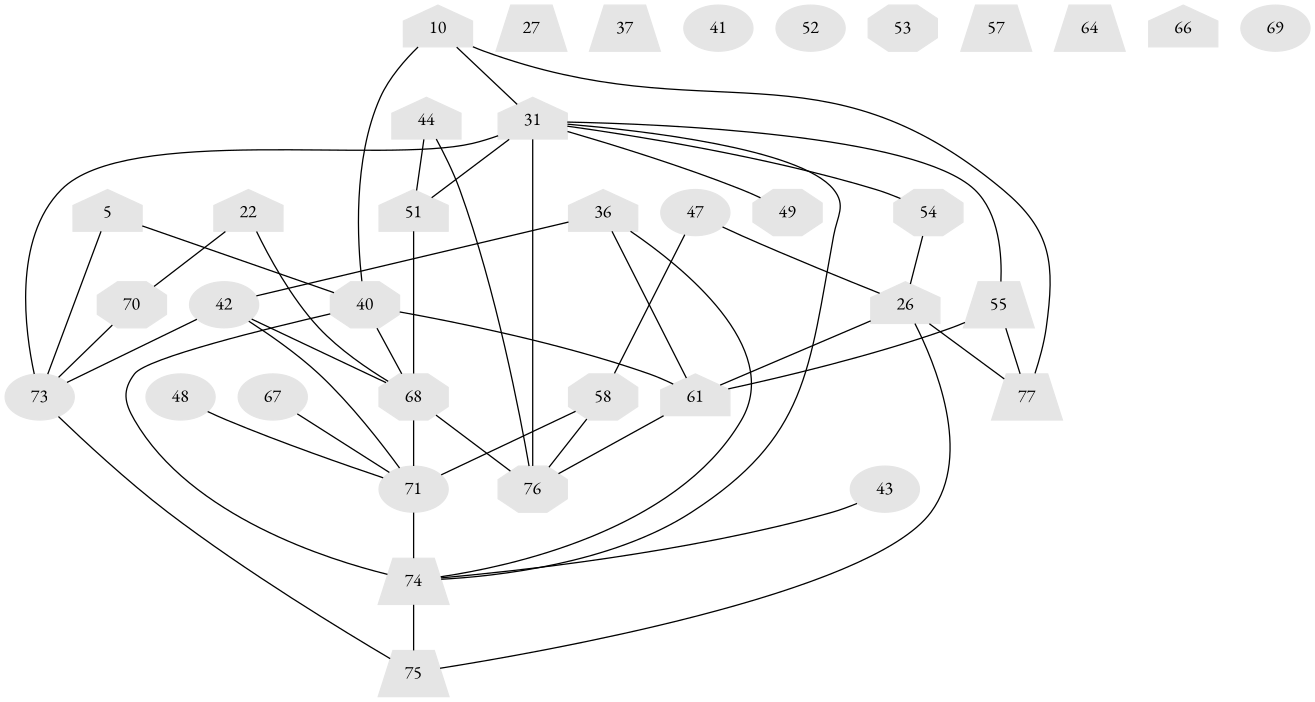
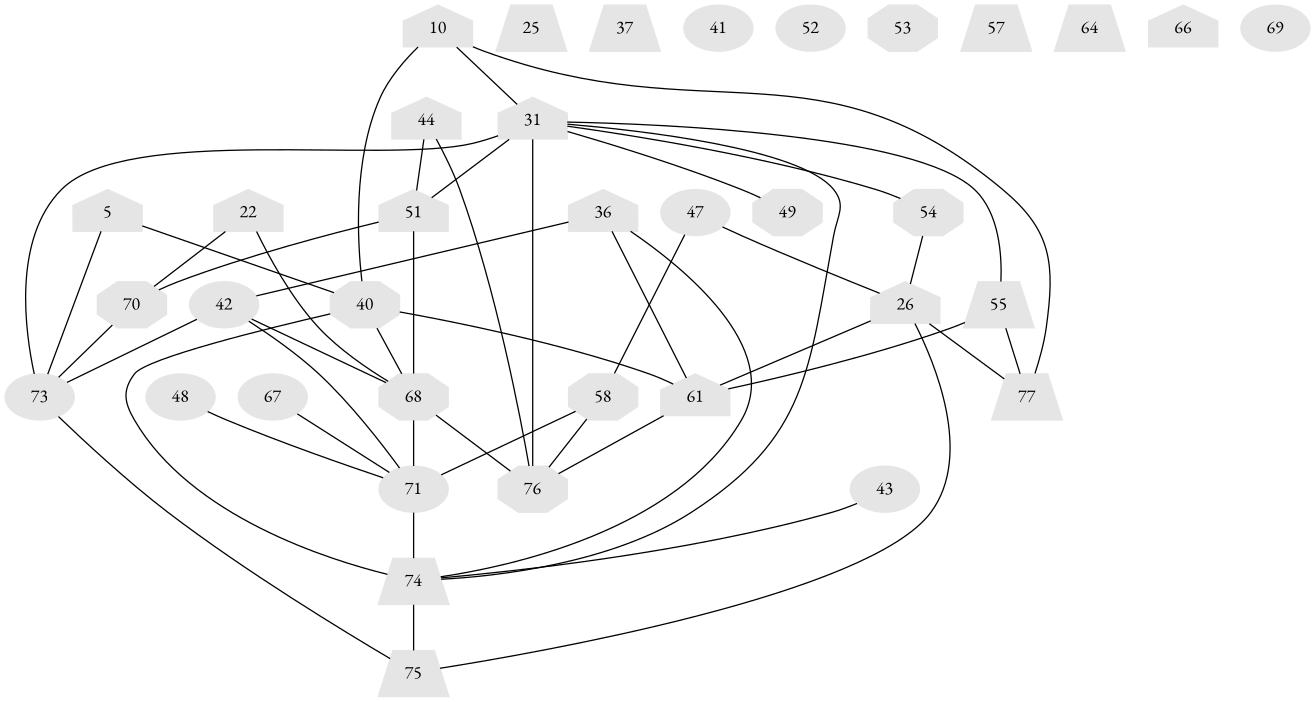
node "27": label "27" -> "25"
edge "51" -- "70": added
